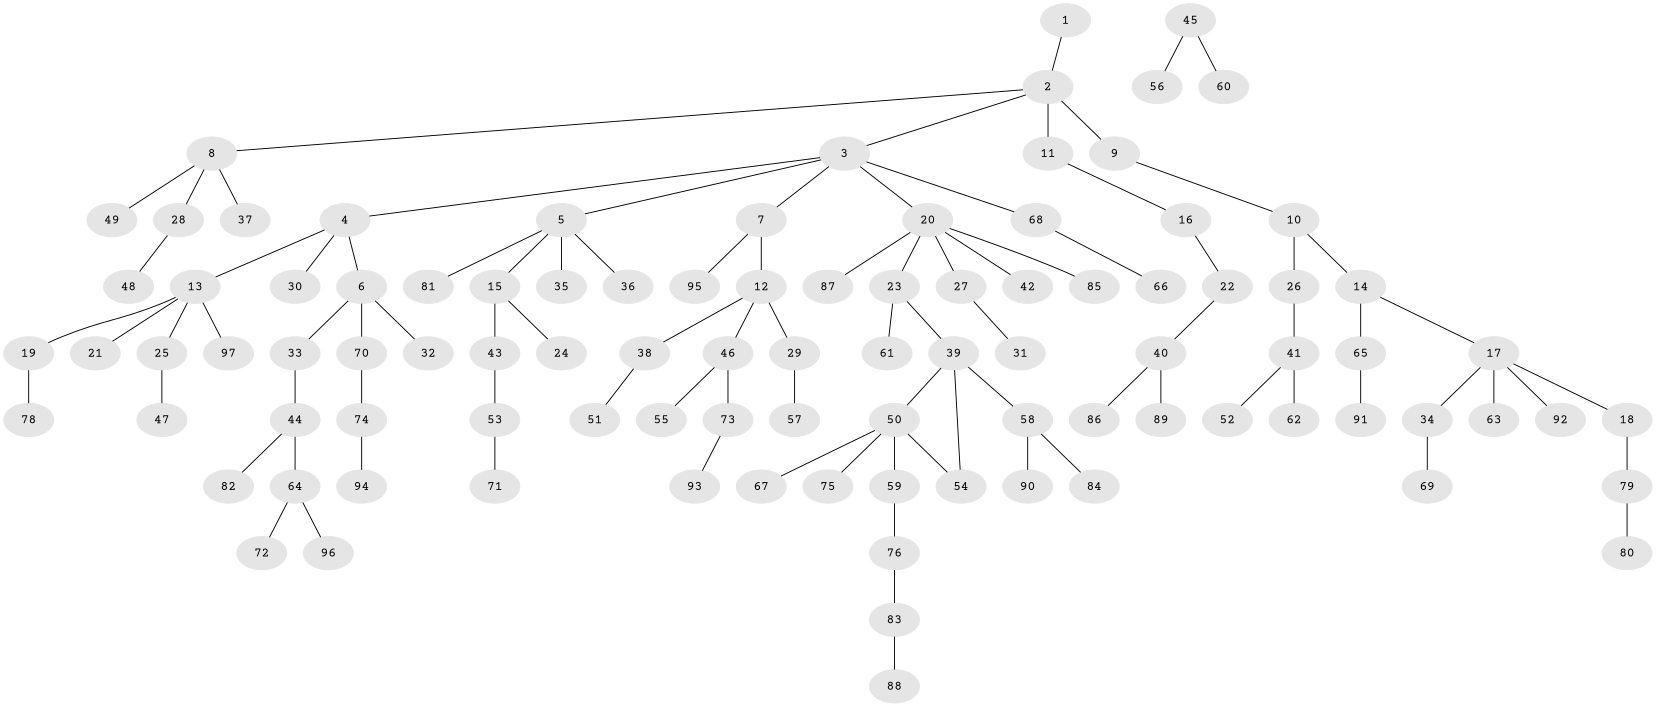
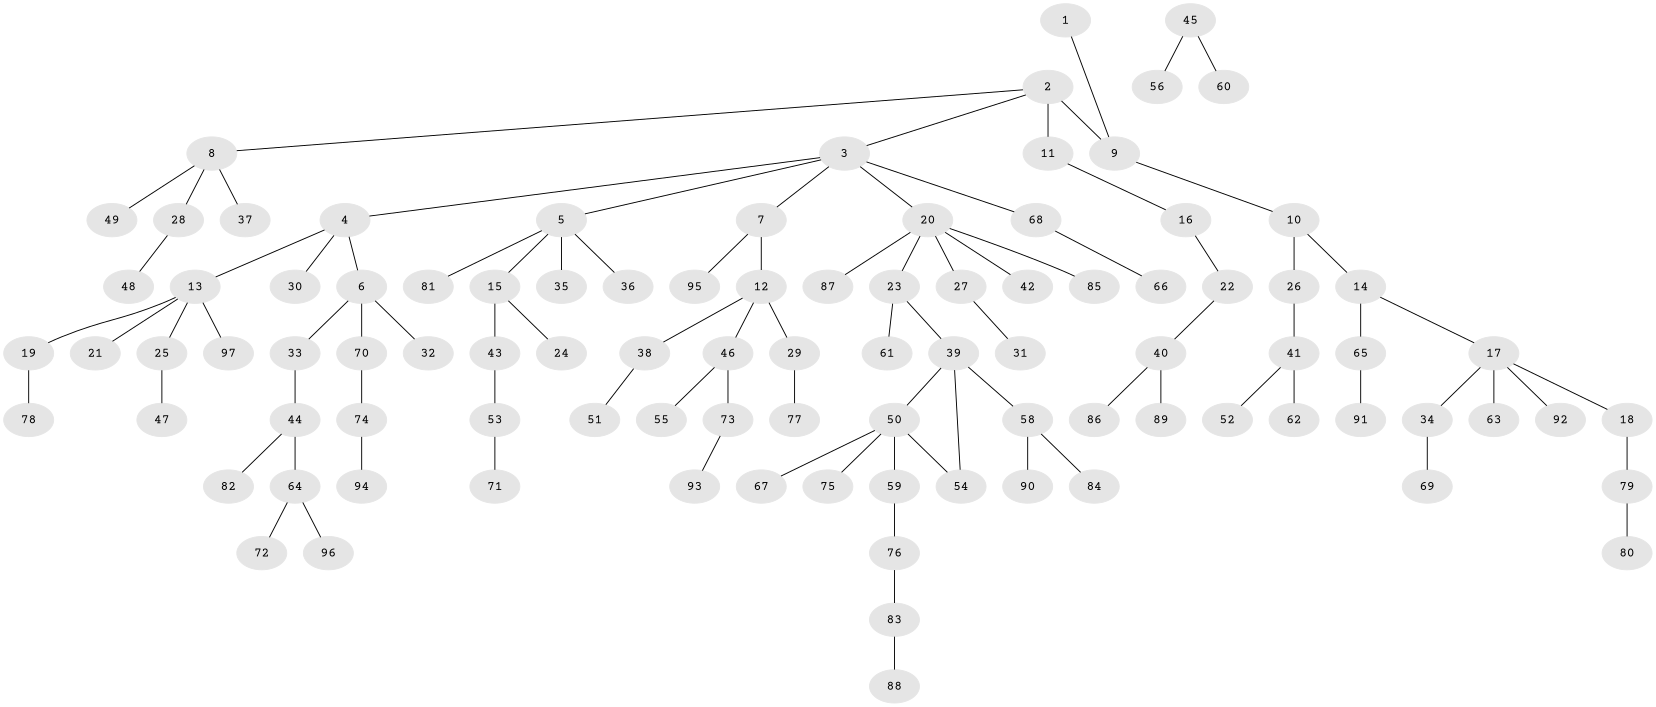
edge "1" -- "2": now "1" -- "9"
node "57": label "57" -> "77"
